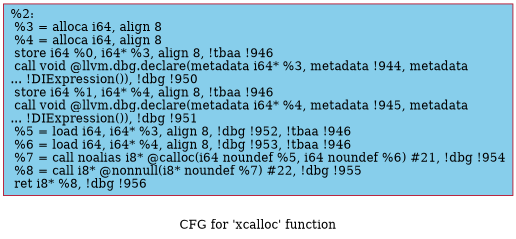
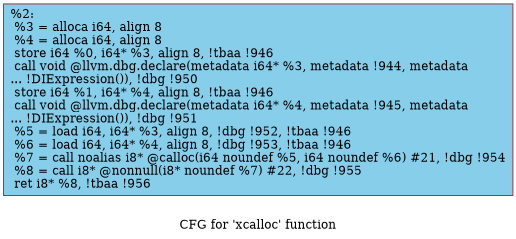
node "%2:": text "ret i8* %8, !dbg !956" -> "ret i8* %8, !tbaa !956"
